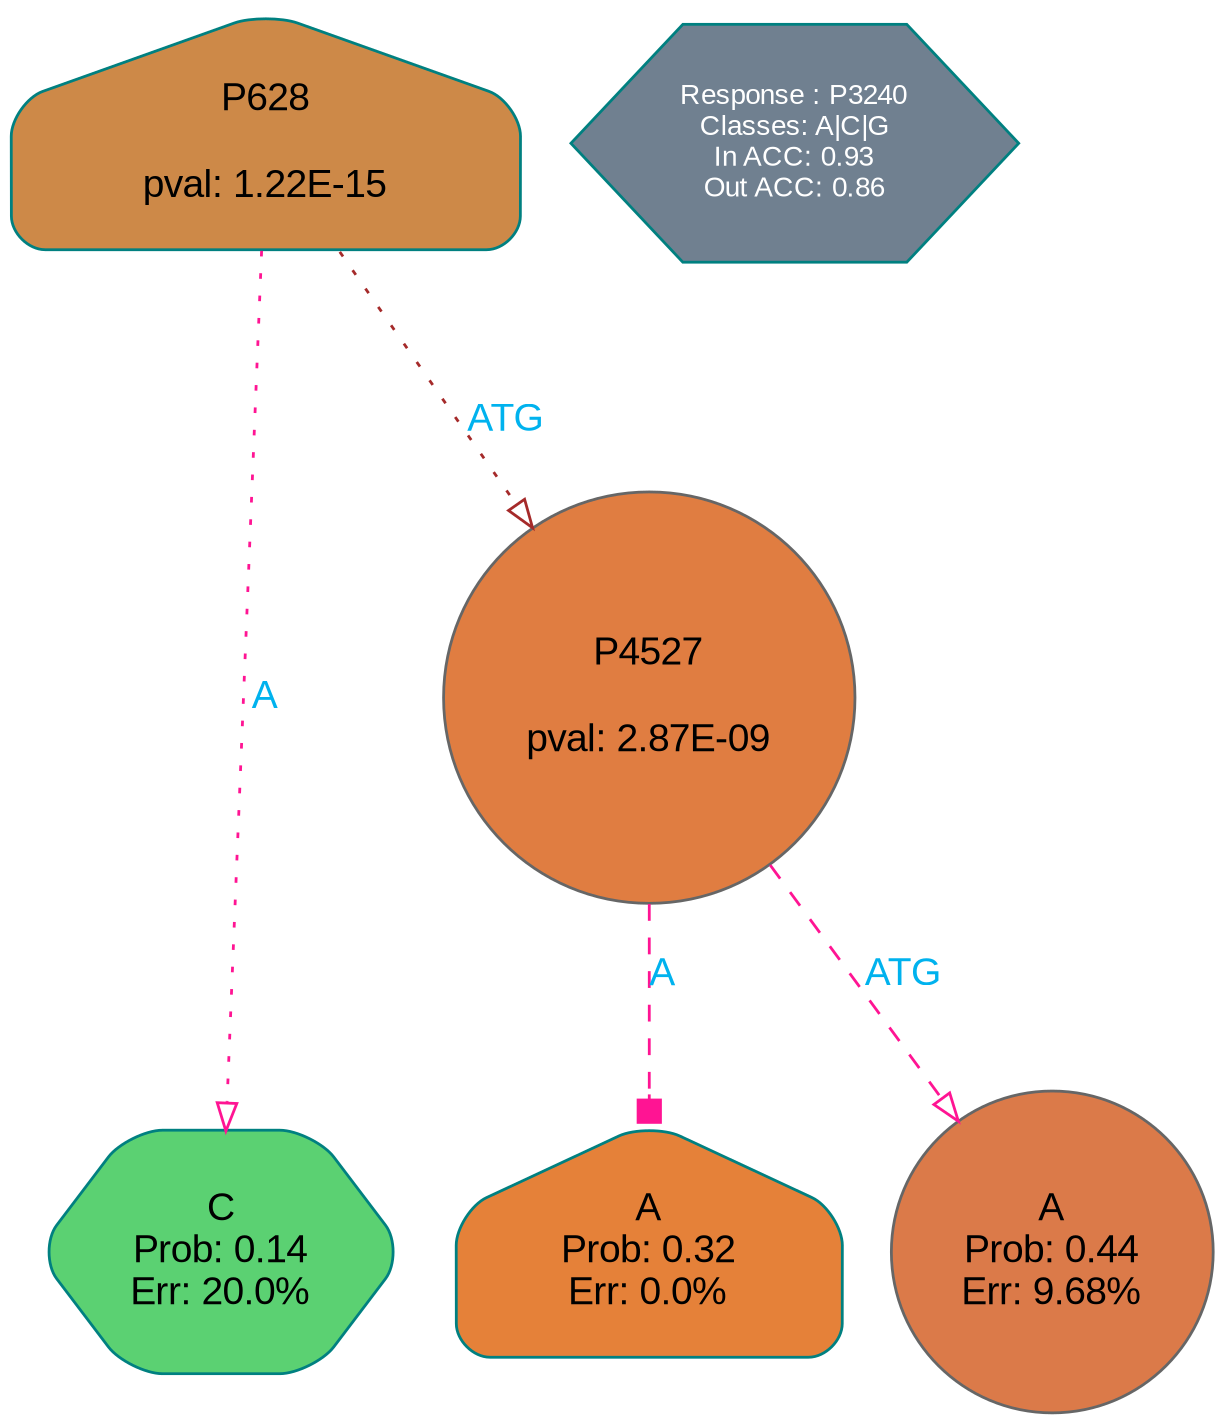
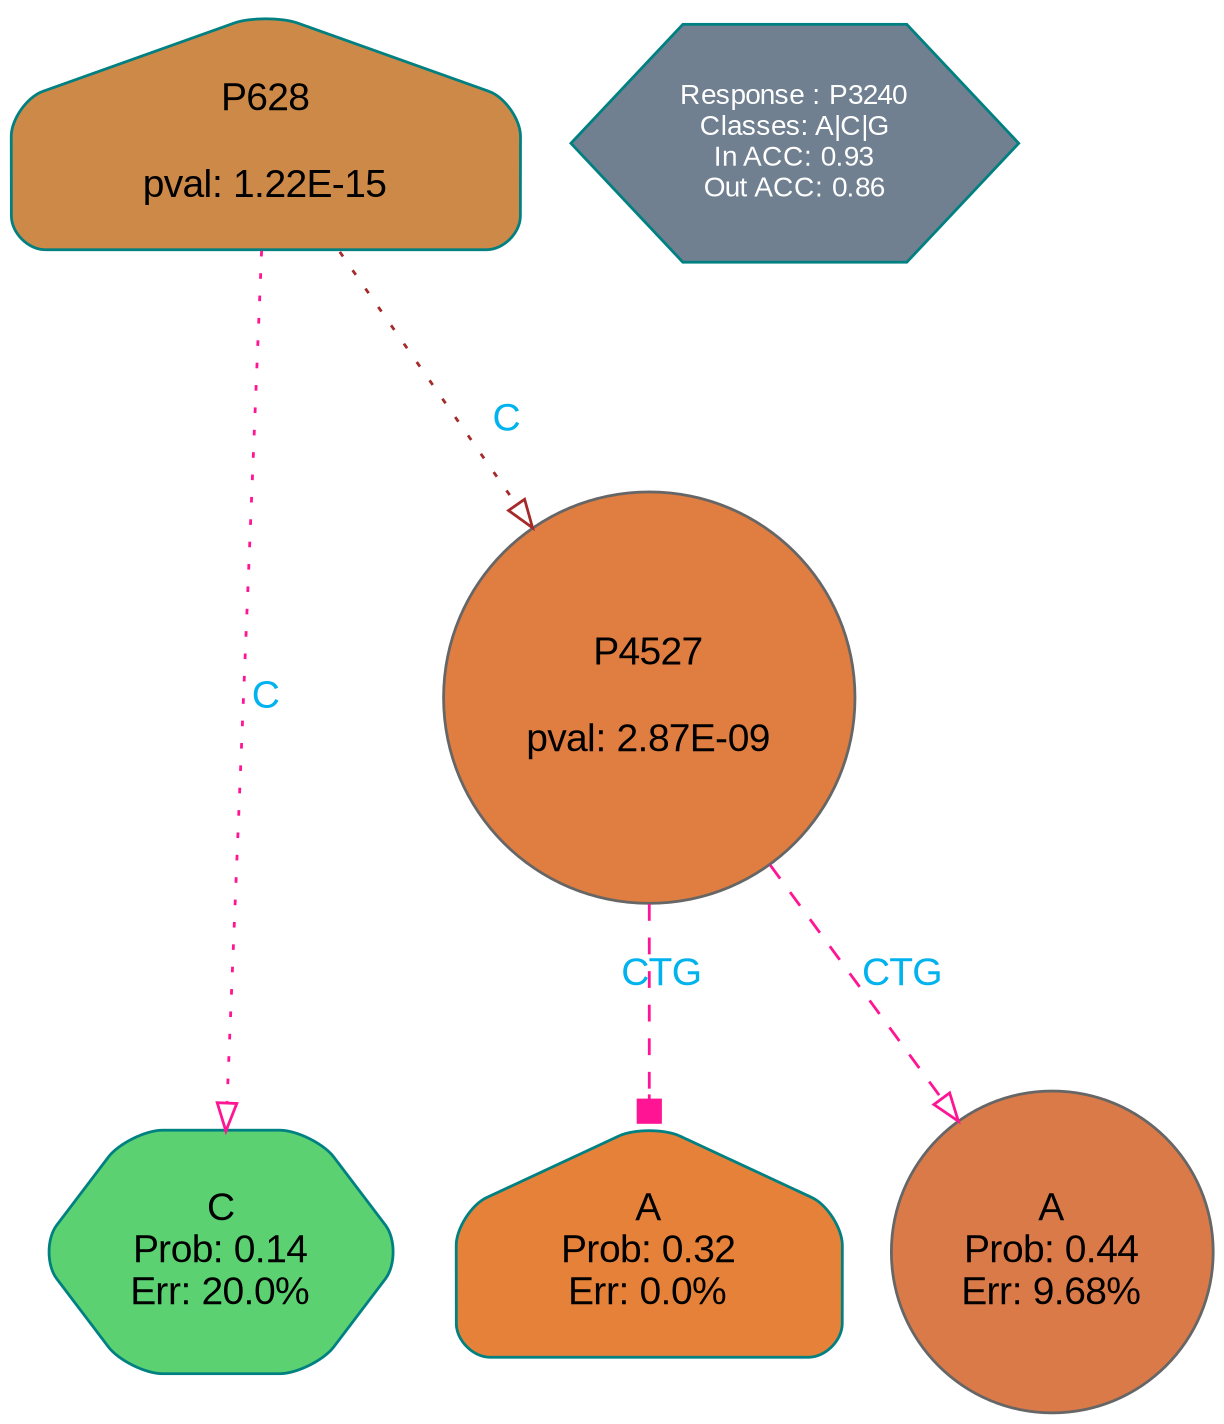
edge "P628 pval: 1.22E-15" -> "P4527 pval: 2.87E-09": label "ATG" -> "C"
edge "P628 pval: 1.22E-15" -> "C Prob: 0.14 Err: 20.0%": label "A" -> "C"
edge "P4527 pval: 2.87E-09" -> "A Prob: 0.32 Err: 0.0%": label "A" -> "CTG"
edge "P4527 pval: 2.87E-09" -> "A Prob: 0.44 Err: 9.68%": label "ATG" -> "CTG"
